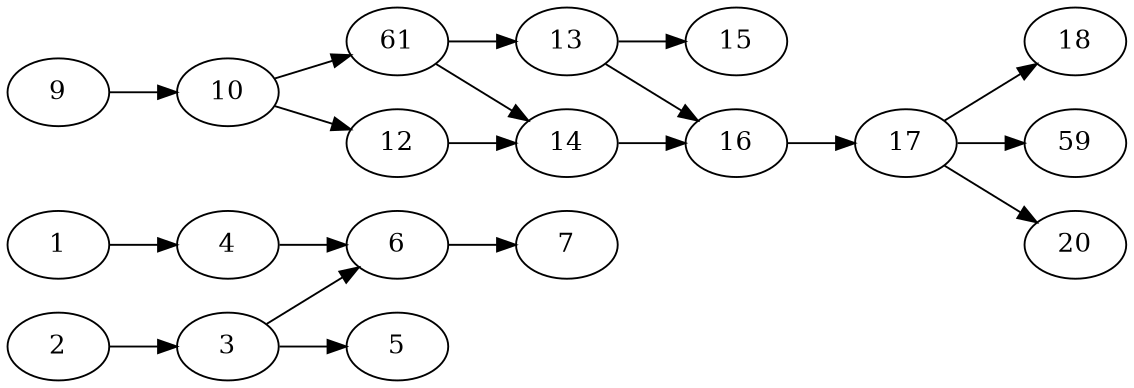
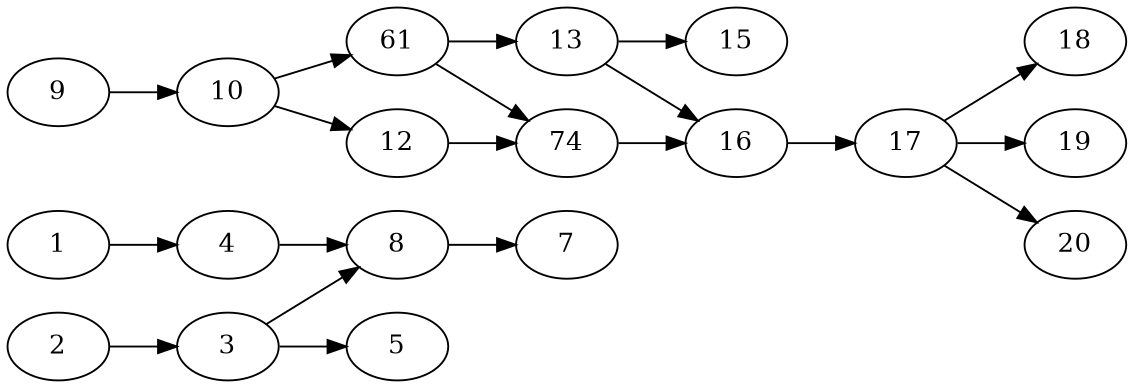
node "14": label "14" -> "74"
node "59": label "59" -> "19"
node "6": label "6" -> "8"
